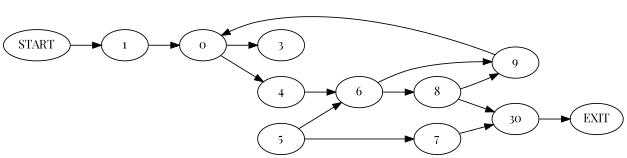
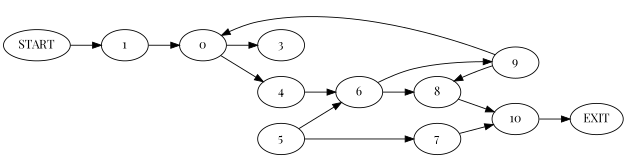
edge "8" -> "9": reversed
node "30": label "30" -> "10"
